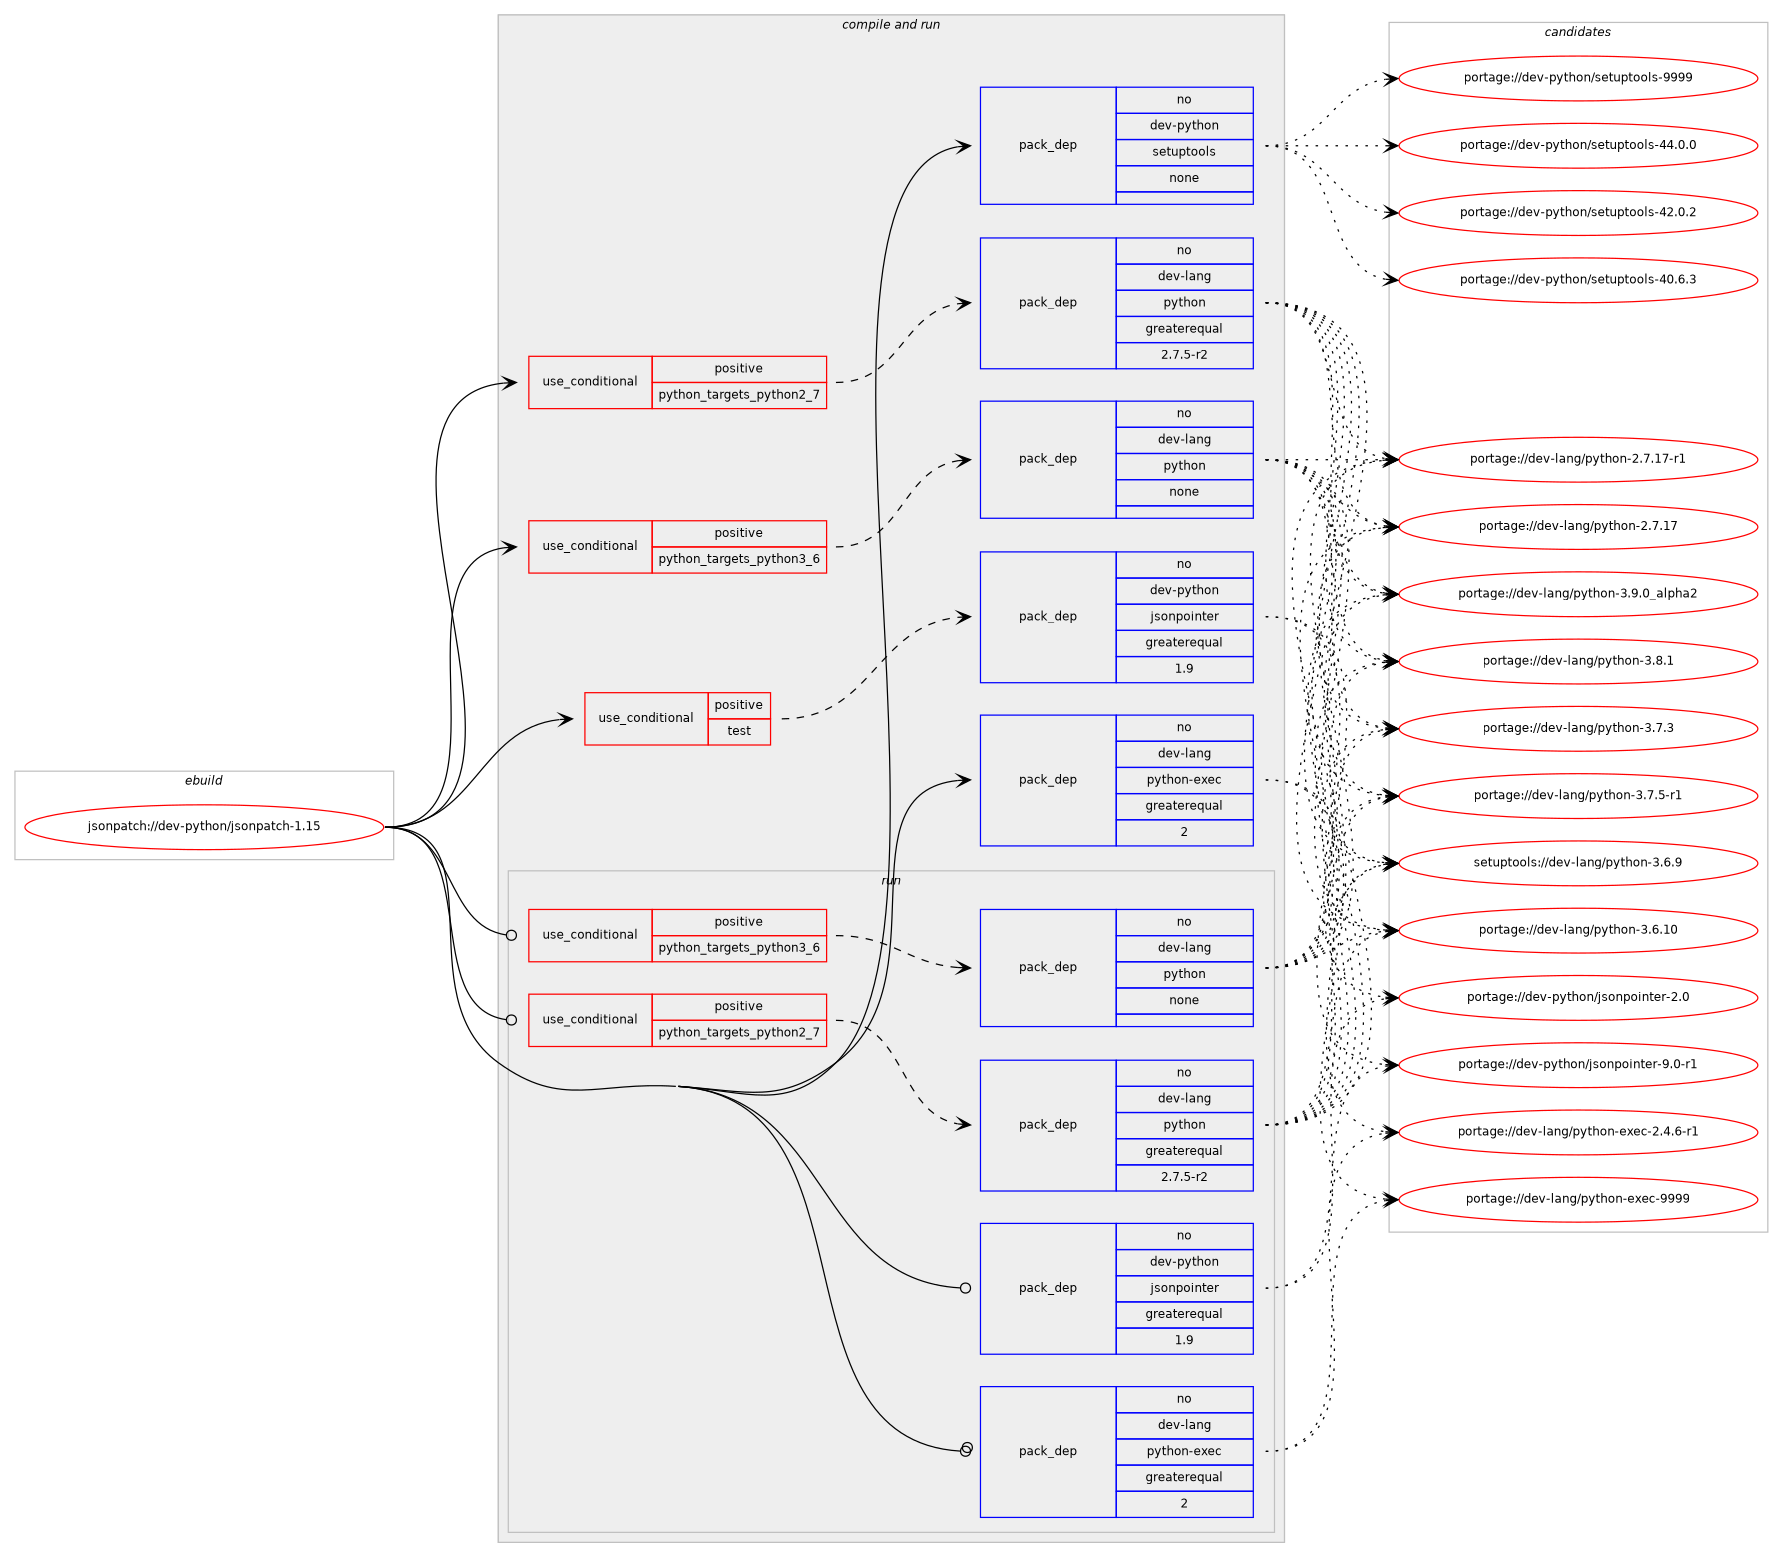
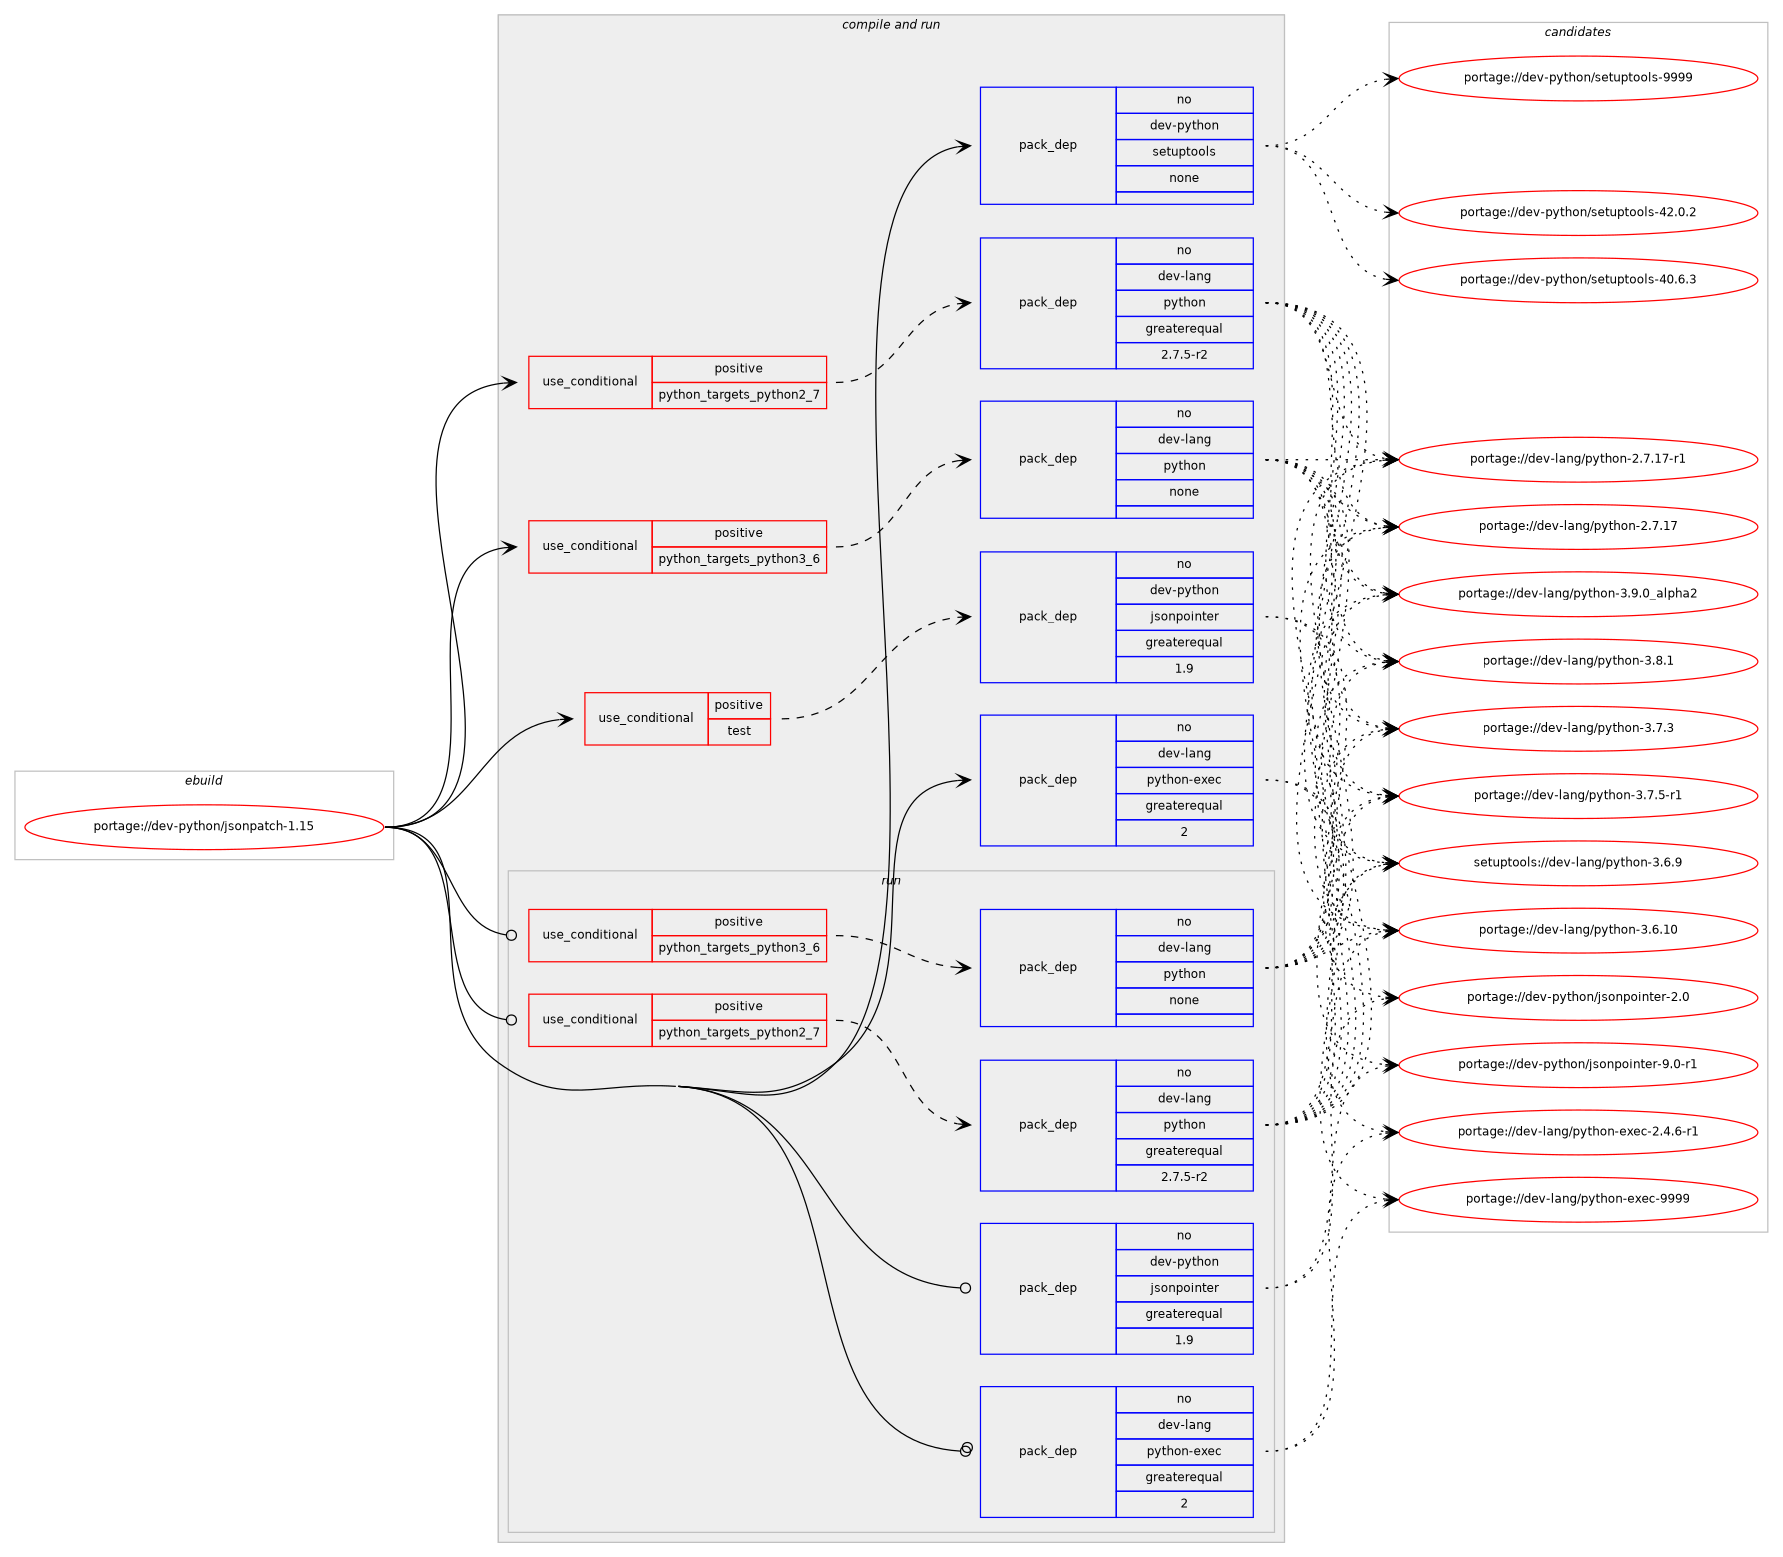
node "portage://dev-python/setuptools-44.0.0": removed
node "jsonpatch://dev-python/jsonpatch-1.15": label "jsonpatch://dev-python/jsonpatch-1.15" -> "portage://dev-python/jsonpatch-1.15"
